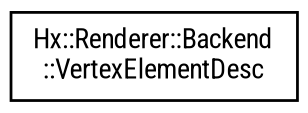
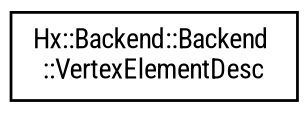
node "Hx::Renderer::Backend ::VertexElementDesc": label "Hx::Renderer::Backend ::VertexElementDesc" -> "Hx::Backend::Backend ::VertexElementDesc"
